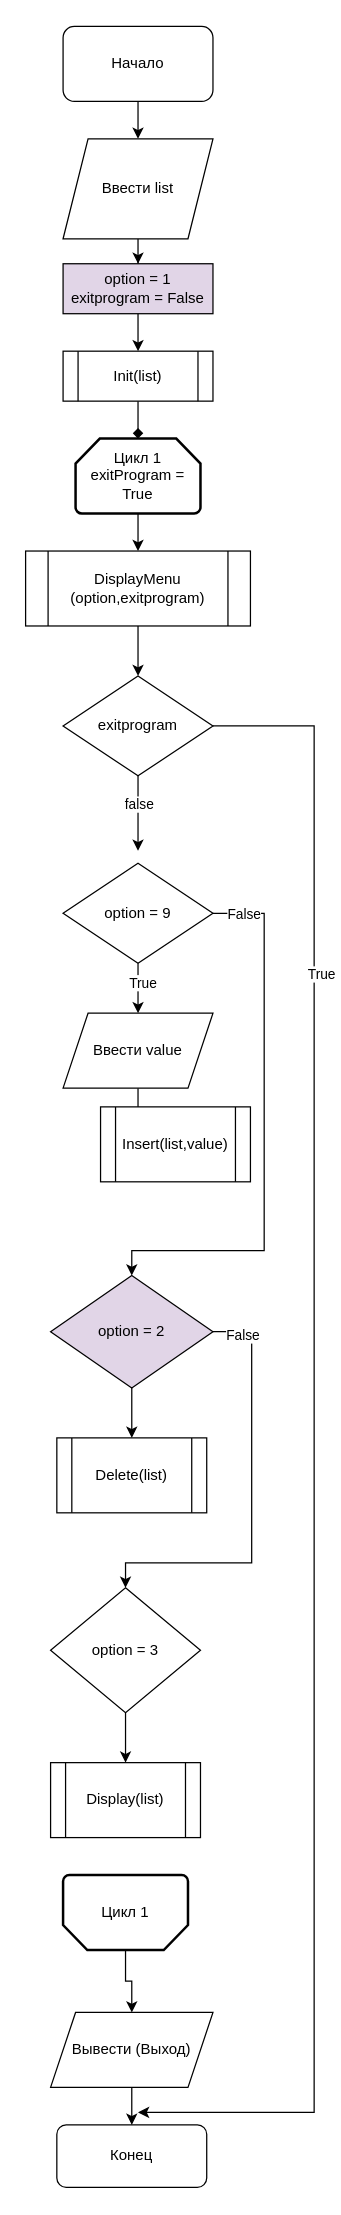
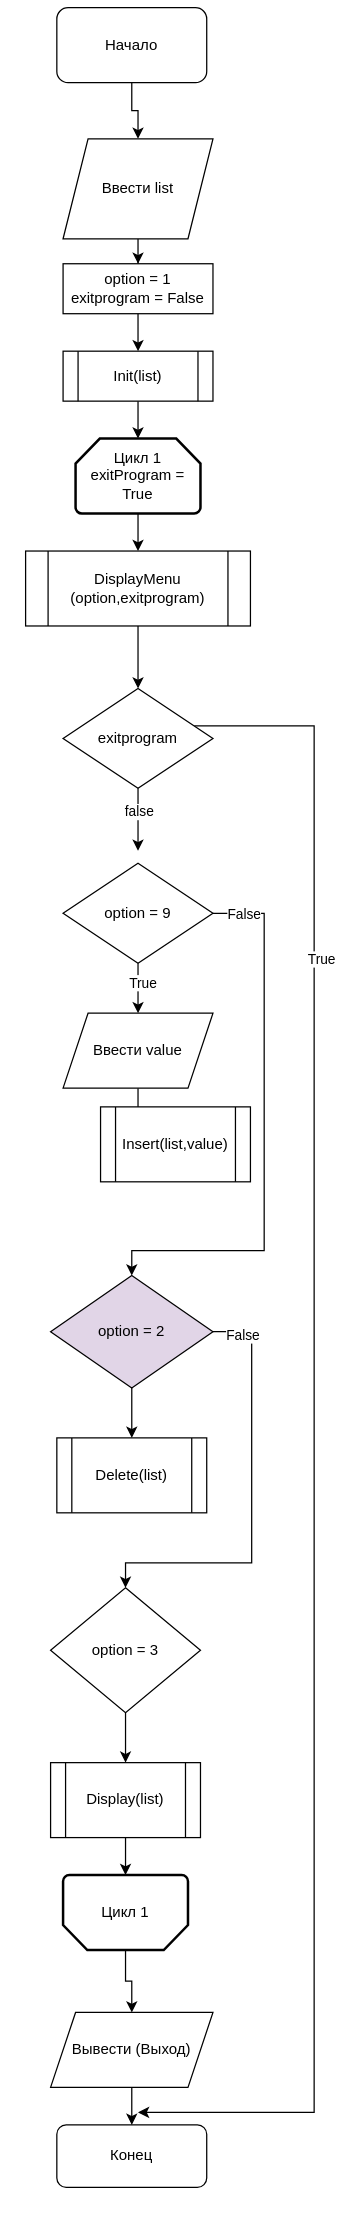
node "Начало": moved (138, 63) -> (132, 44)
node "option = 1 exitprogram = False": fillcolor #e1d5e7 -> #ffffff
edge "Init(list)" -> "Цикл 1 exitProgram = True": arrowhead diamond -> classic
node "exitprogram": moved (138, 726) -> (138, 738)
edge "Display(list)" -> "Цикл 1": added
